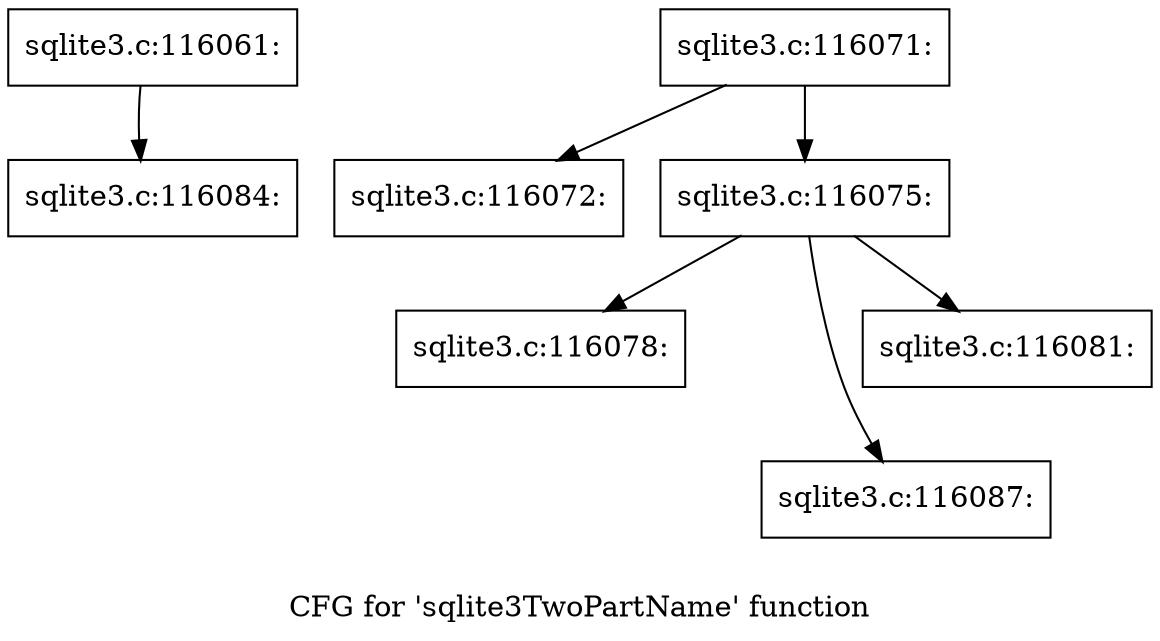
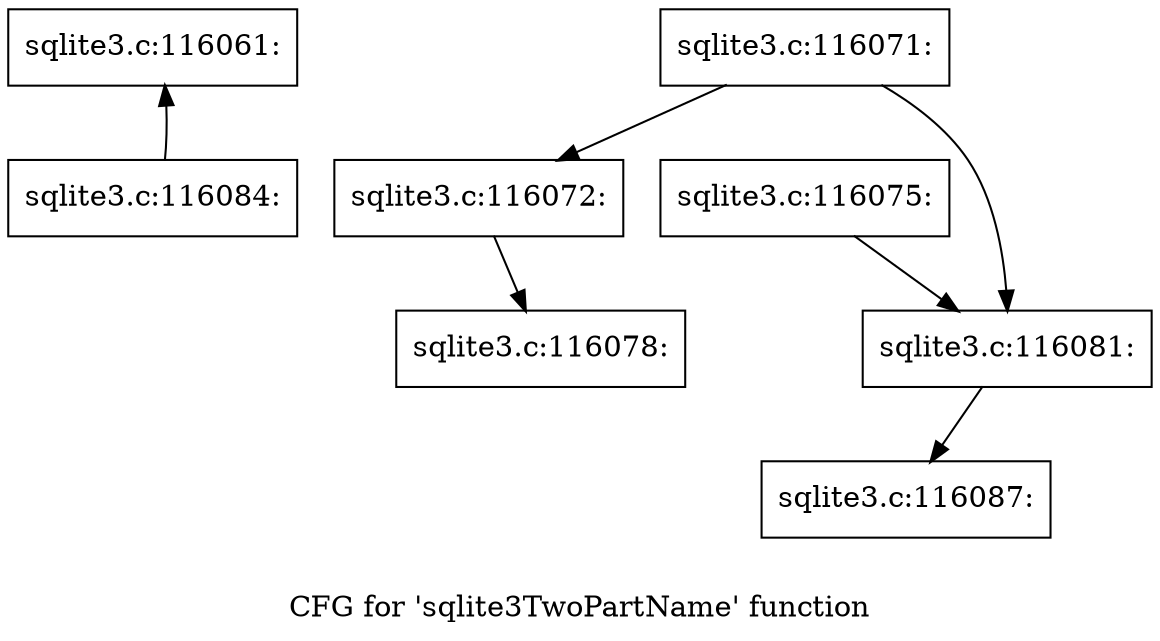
edge "sqlite3.c:116061:" -> "sqlite3.c:116084:": reversed
edge "sqlite3.c:116071:" -> "sqlite3.c:116075:": now "sqlite3.c:116071:" -> "sqlite3.c:116081:"
edge "sqlite3.c:116075:" -> "sqlite3.c:116078:": now "sqlite3.c:116072:" -> "sqlite3.c:116078:"
edge "sqlite3.c:116075:" -> "sqlite3.c:116087:": now "sqlite3.c:116081:" -> "sqlite3.c:116087:"
